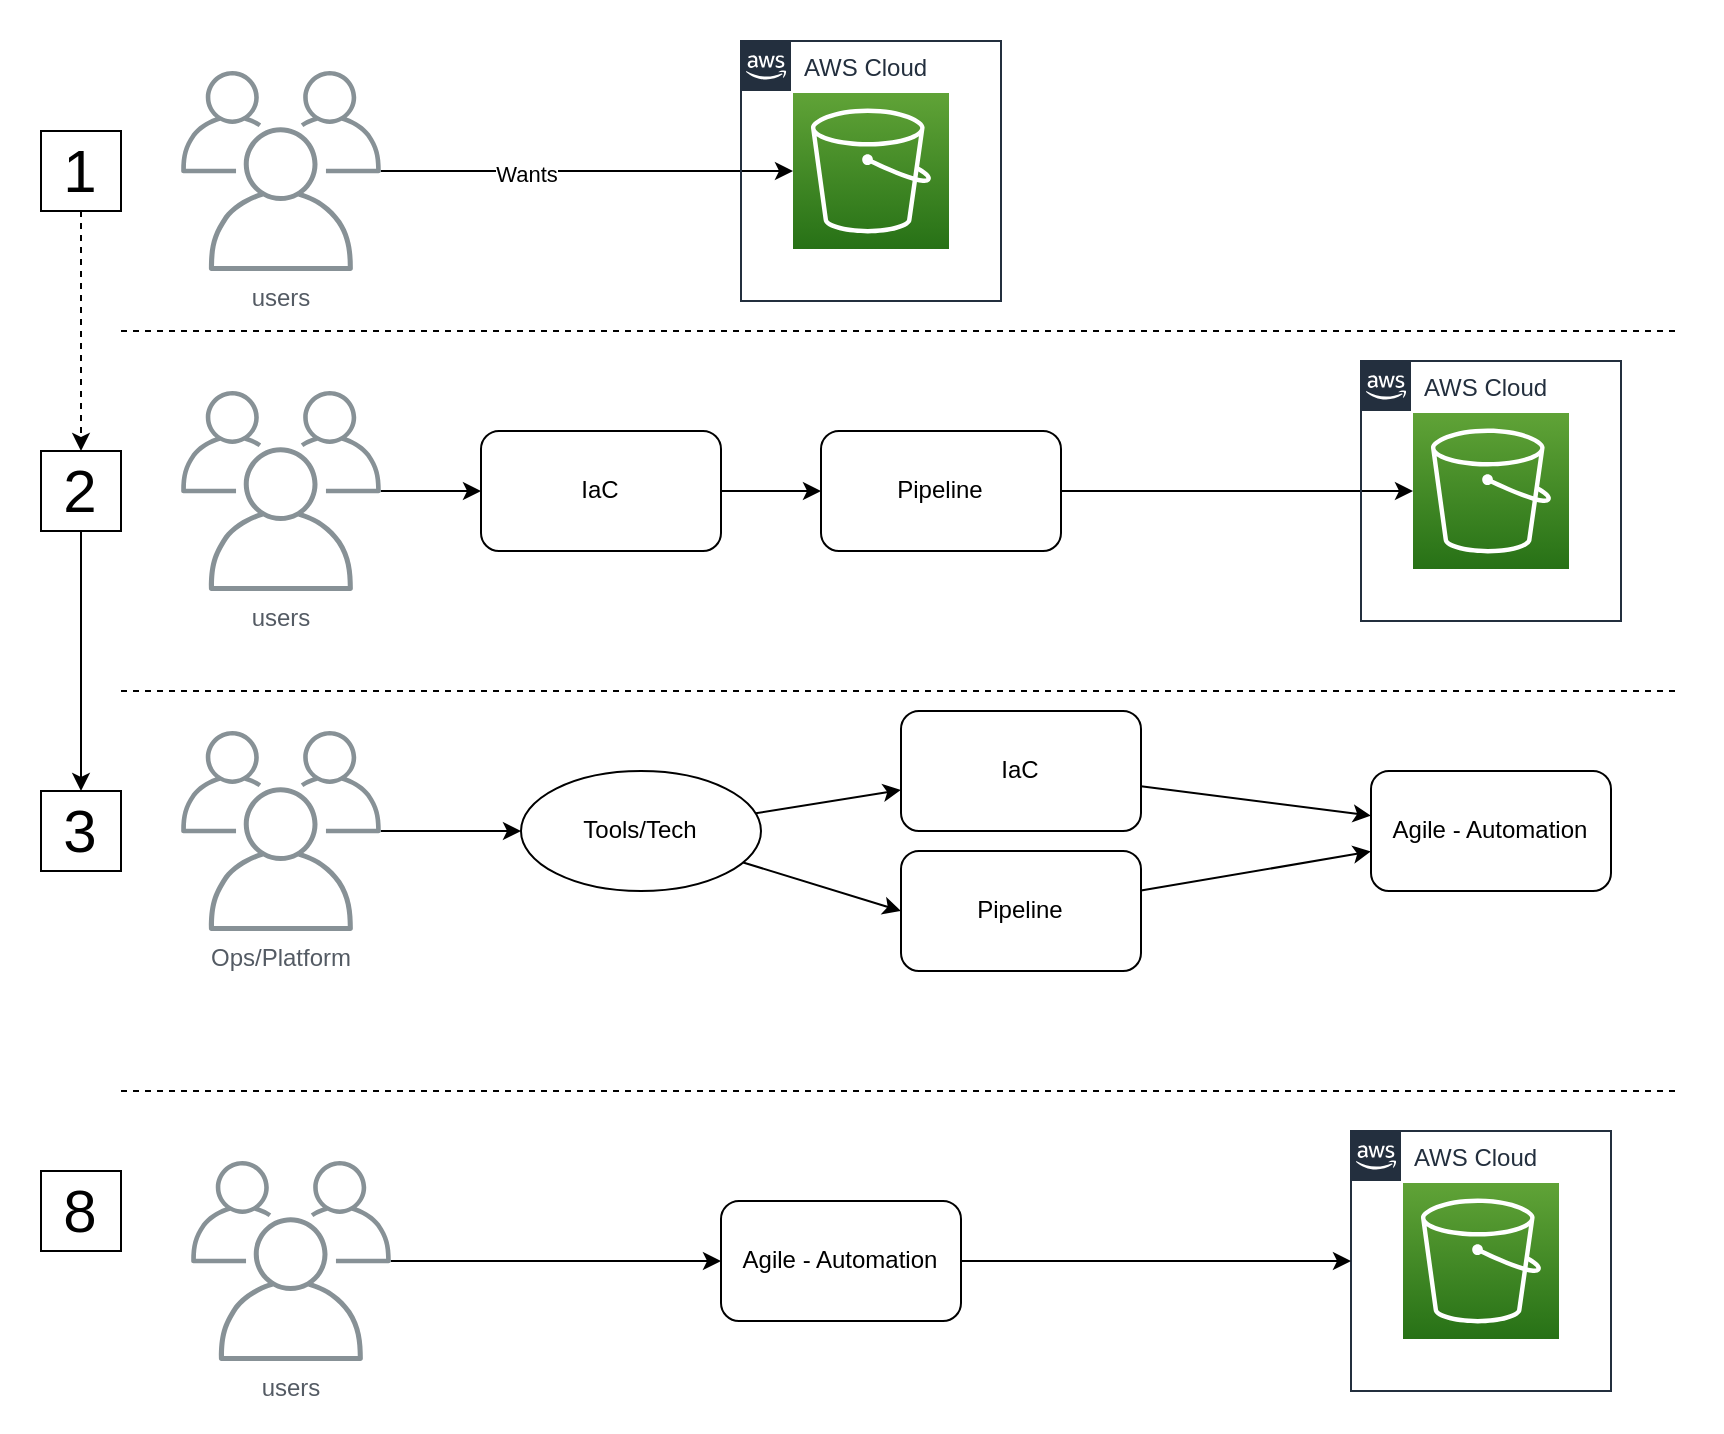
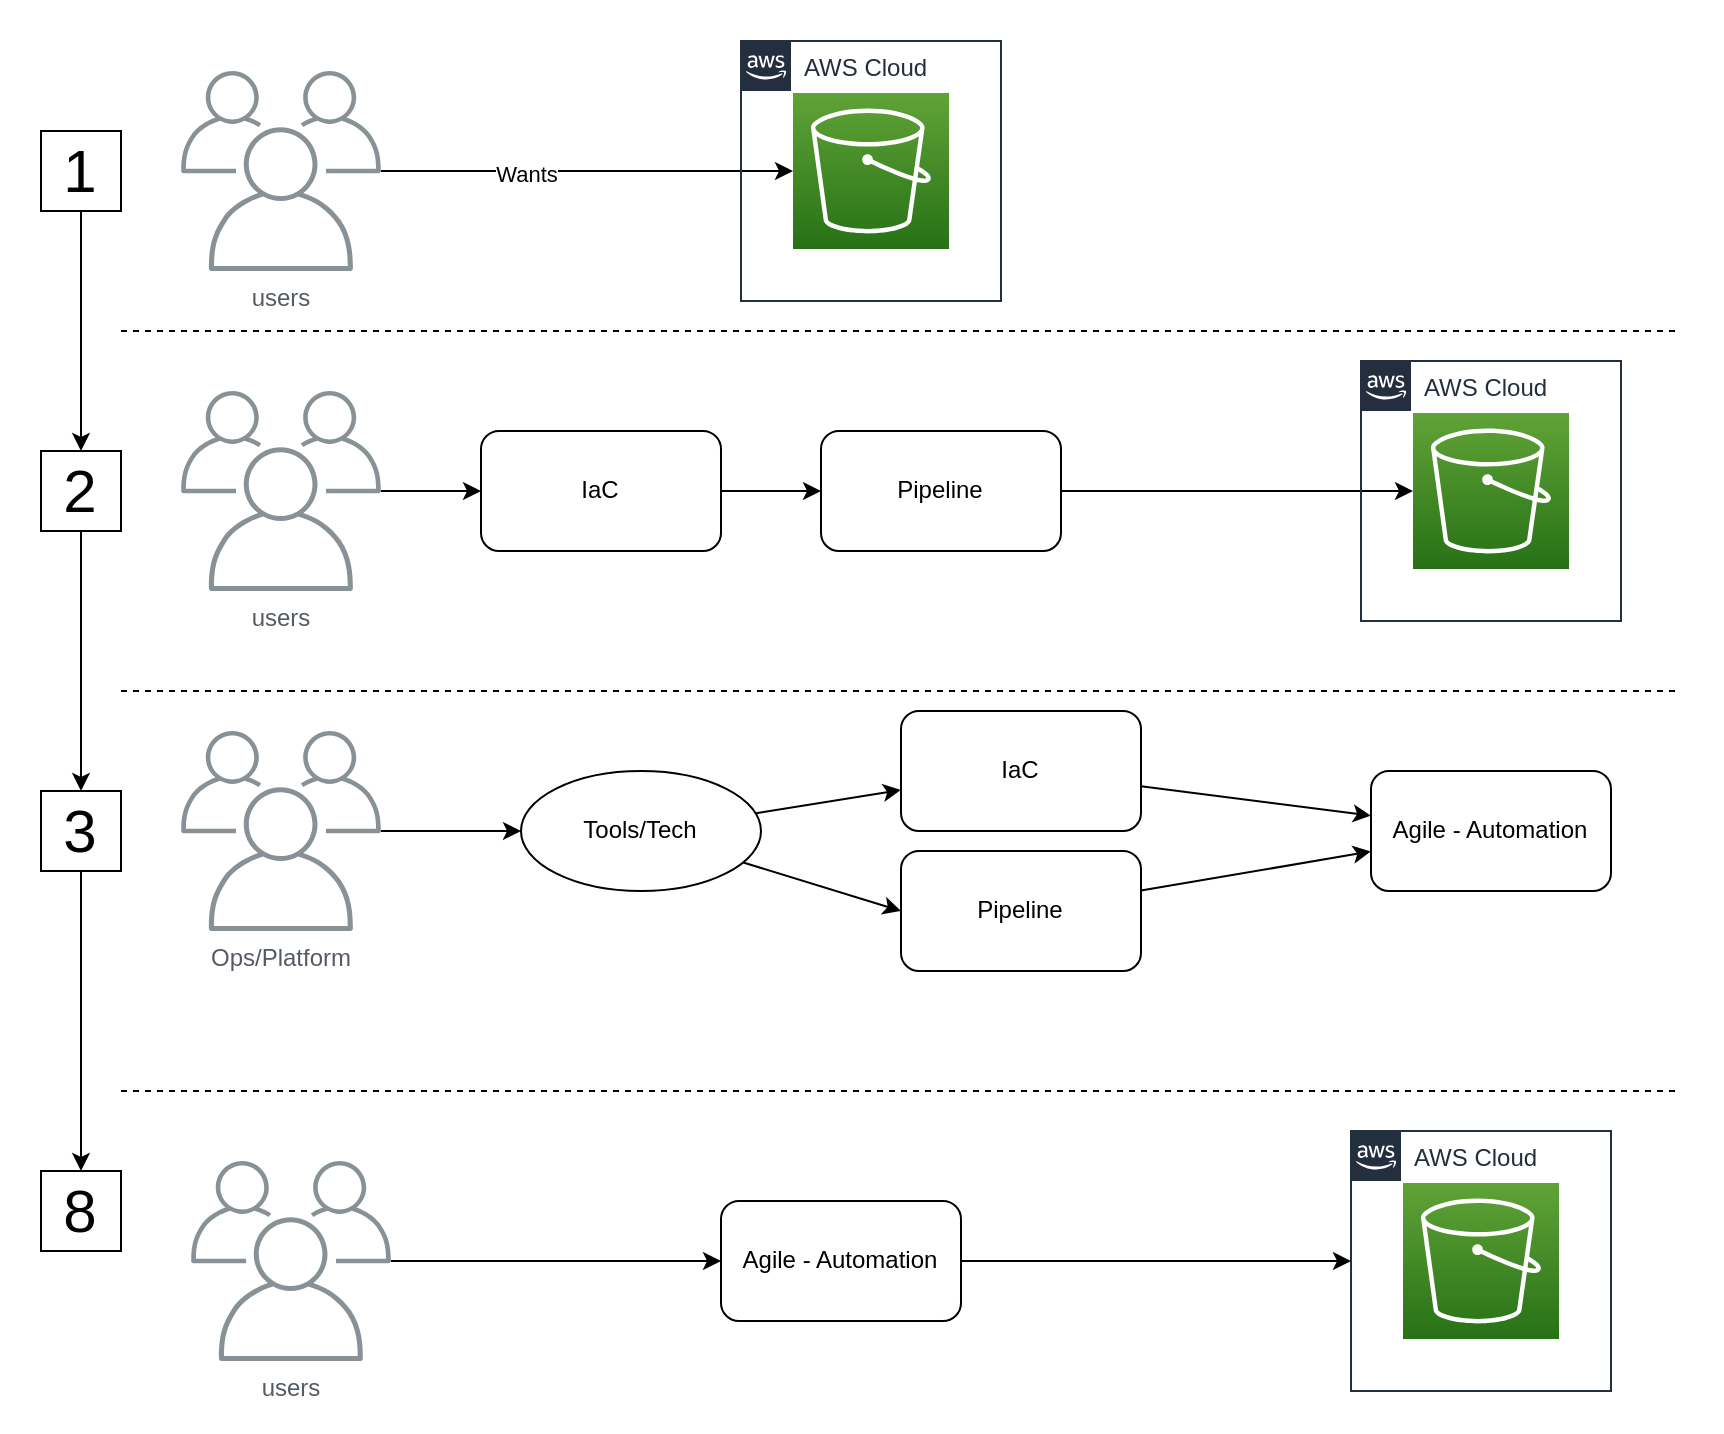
edge "1" -> "2": style dashed -> solid
edge "3" -> "8": added
